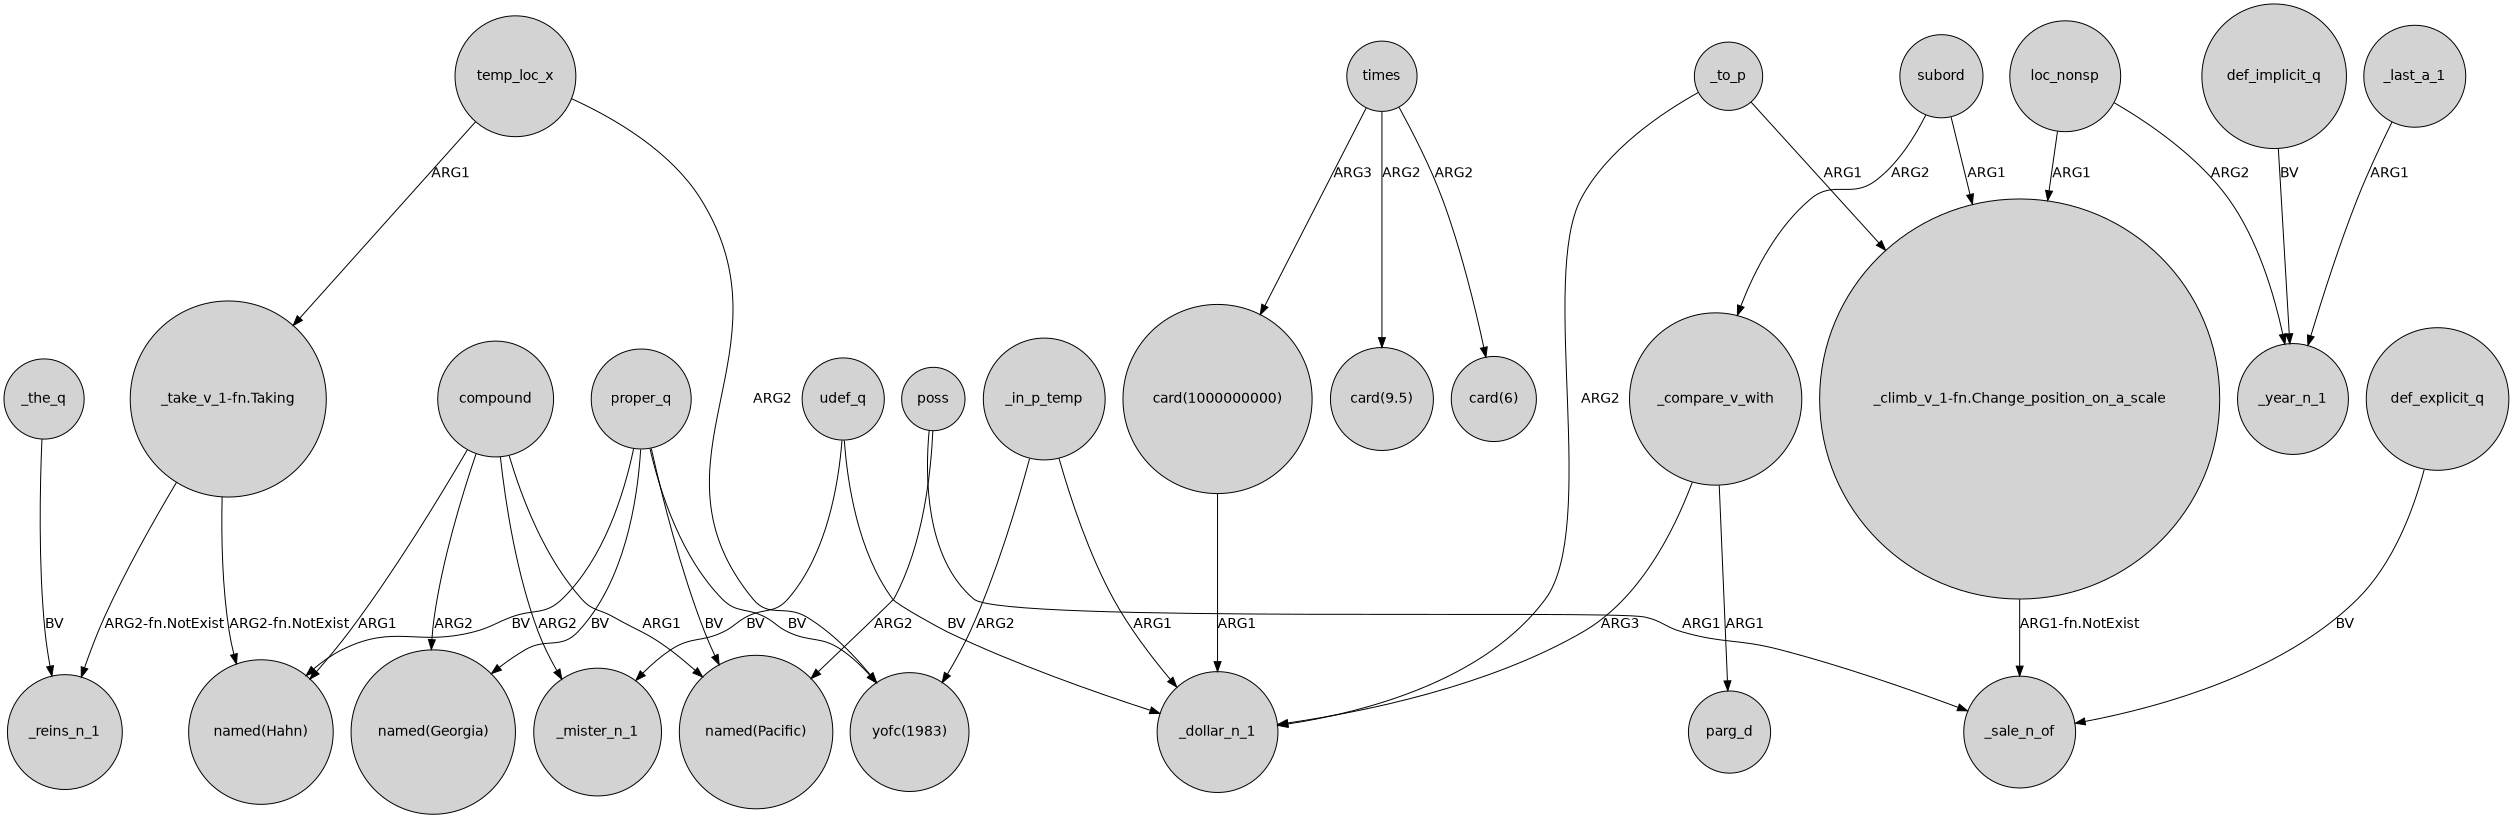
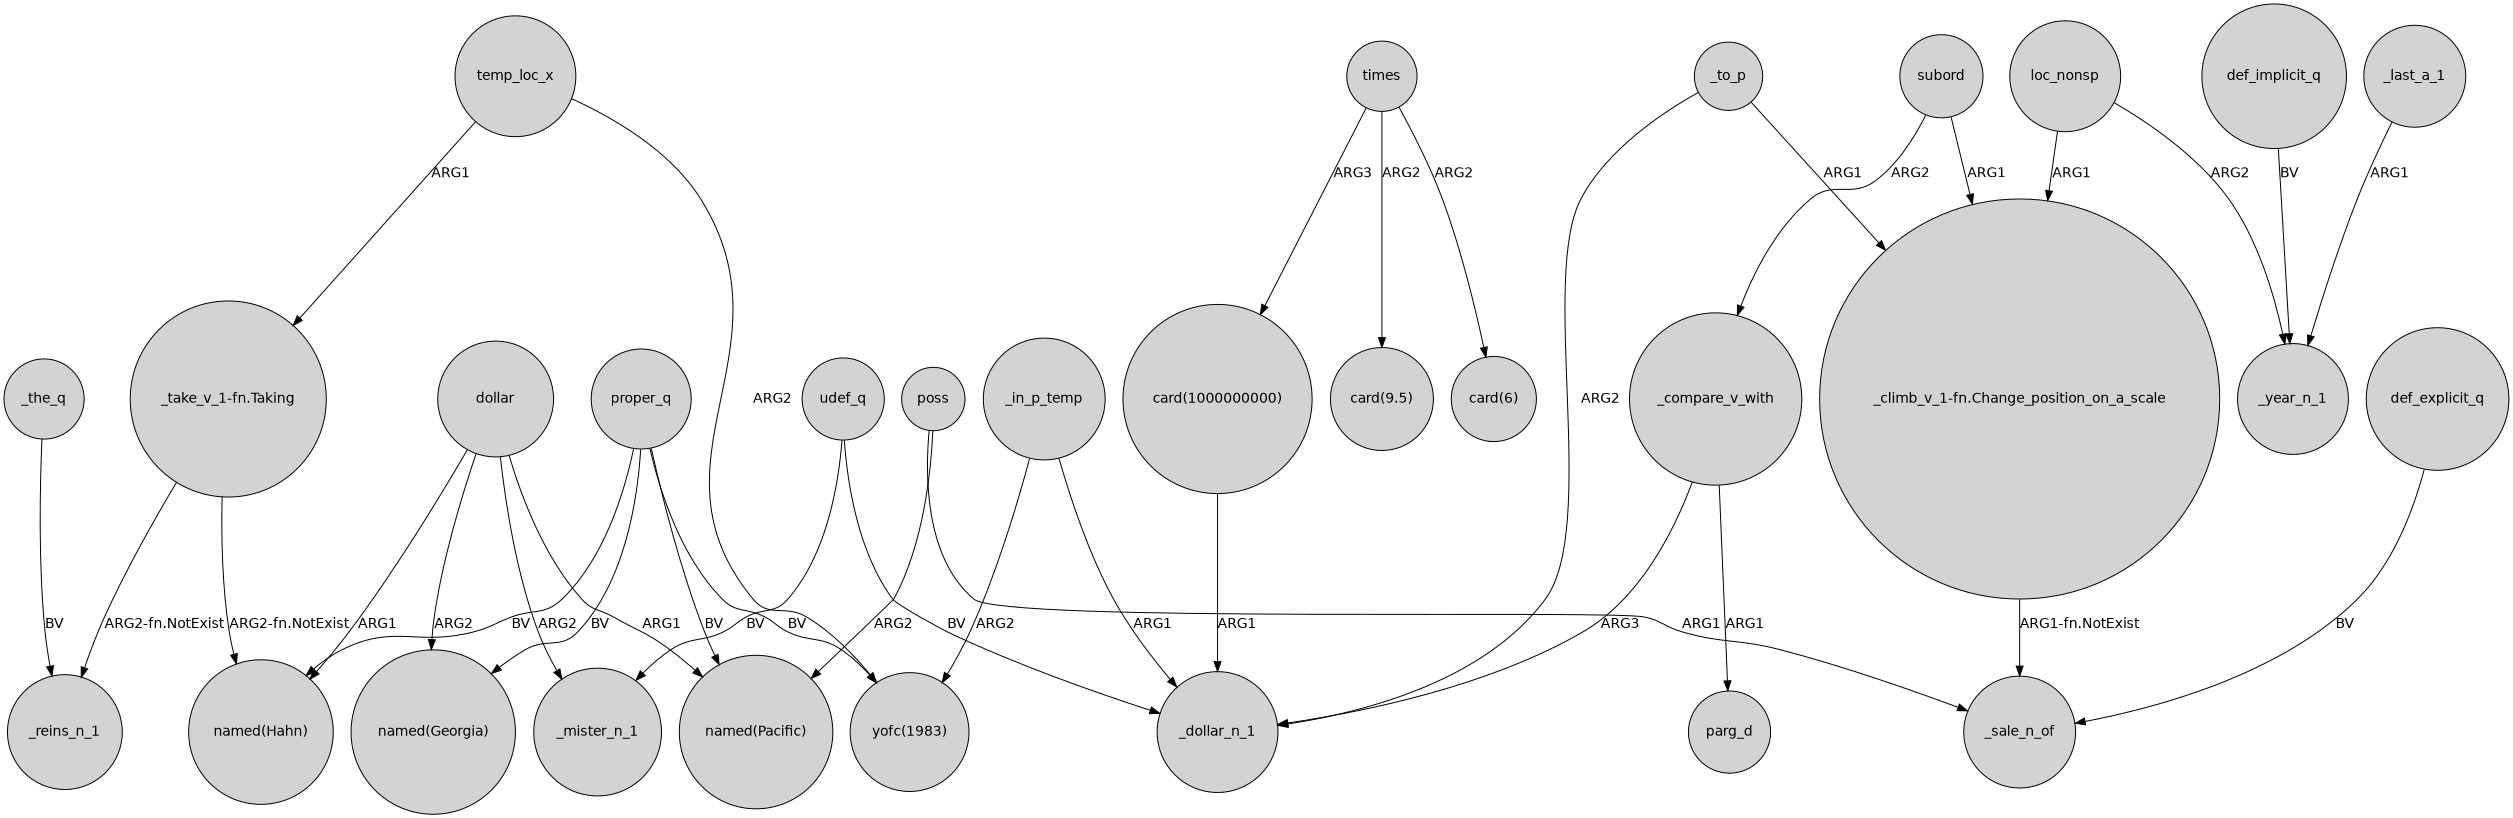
node "compound": label "compound" -> "dollar"
